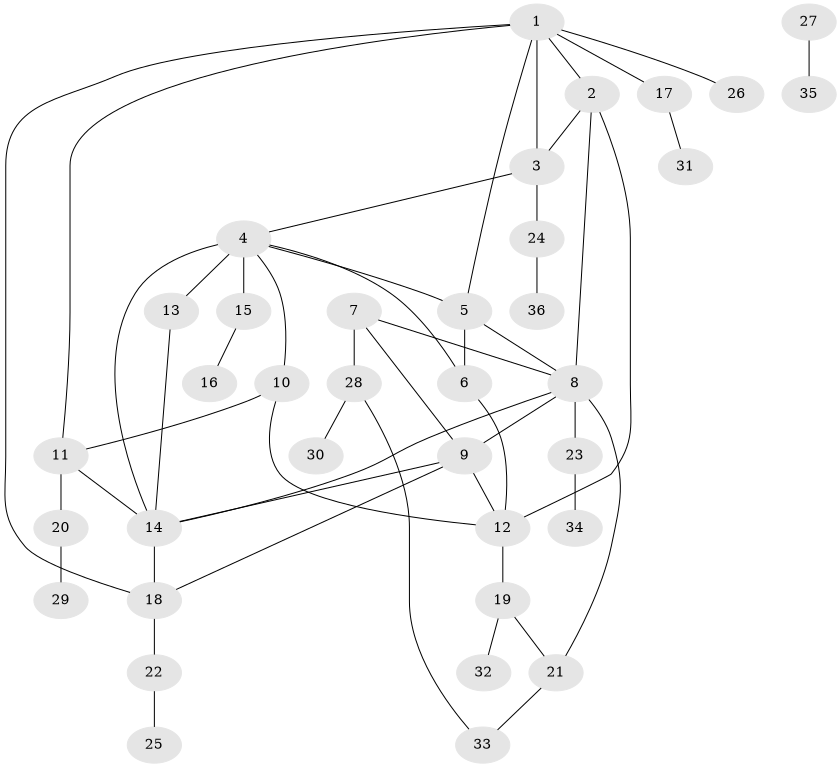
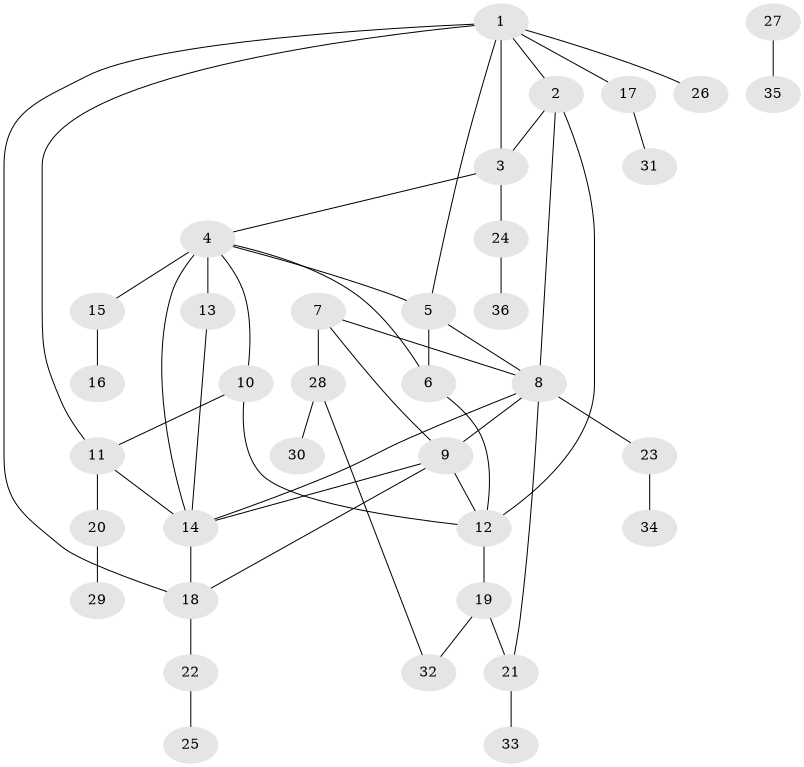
edge "28" -- "33": now "28" -- "32"
